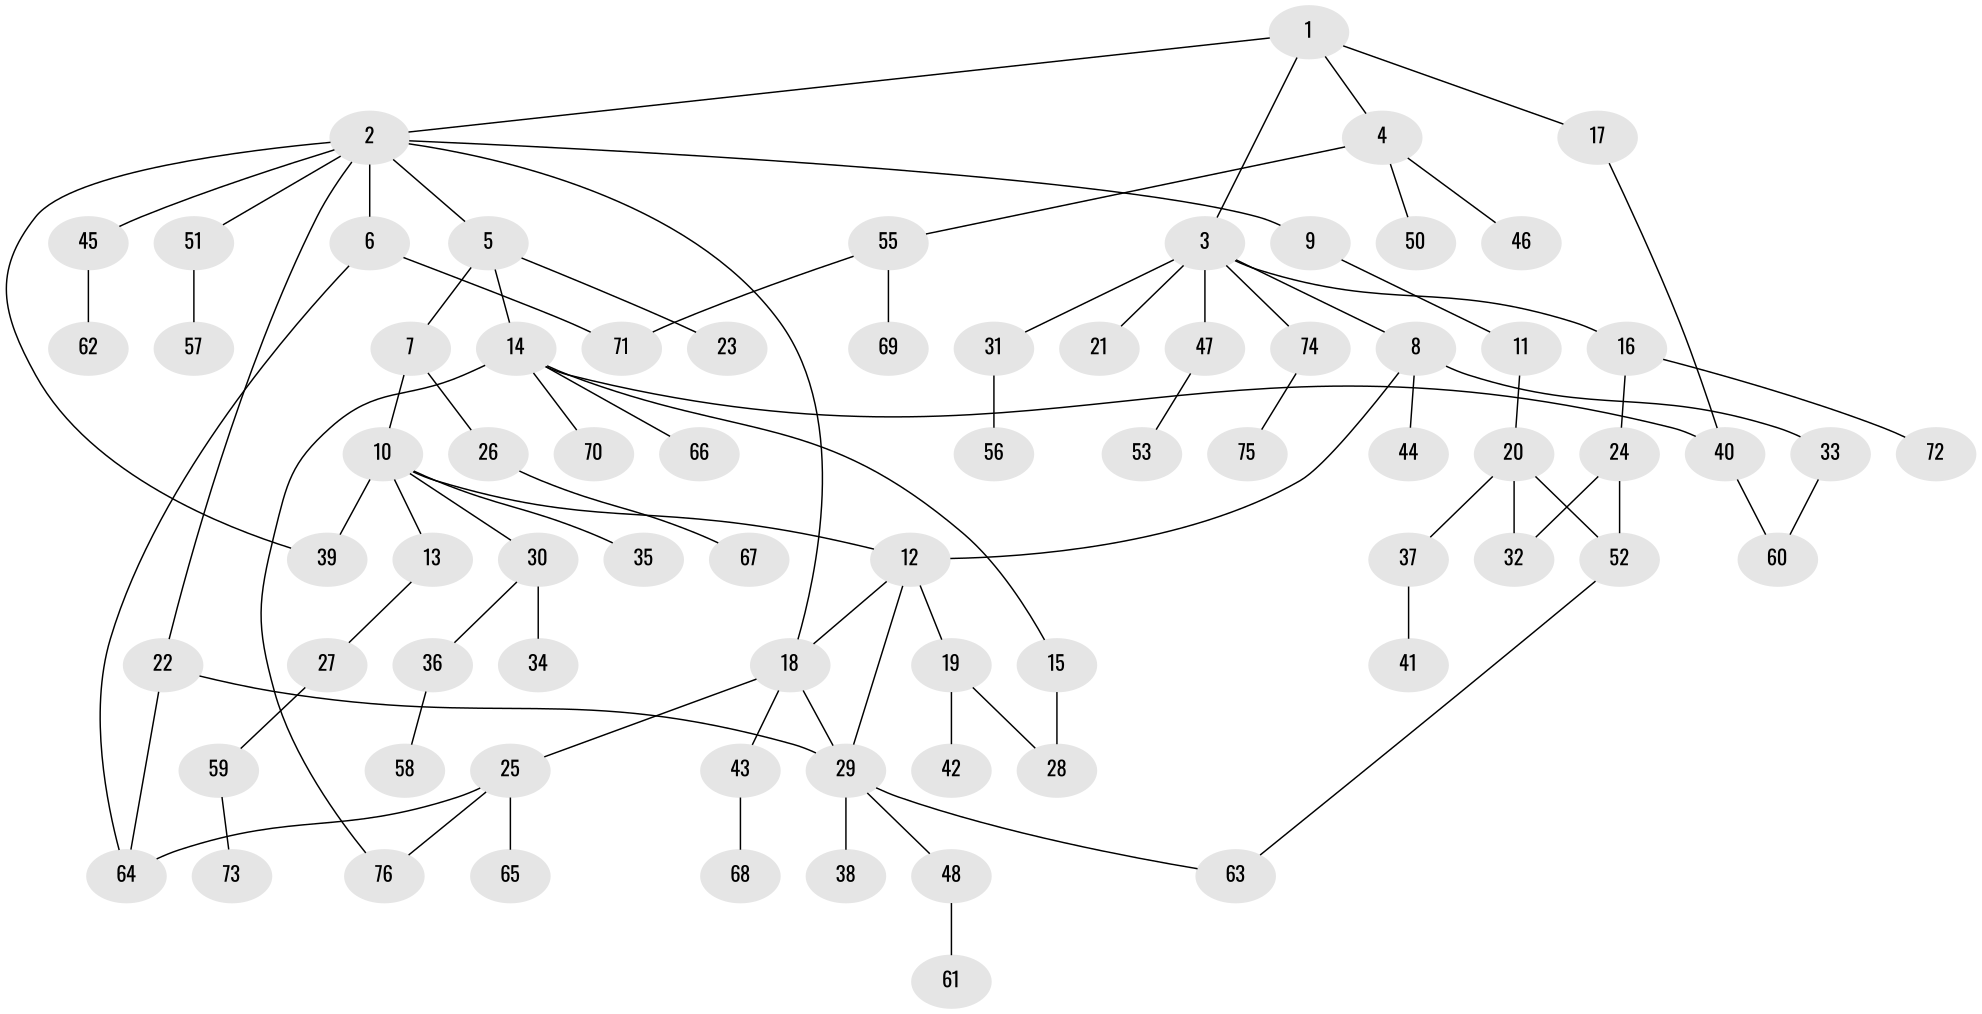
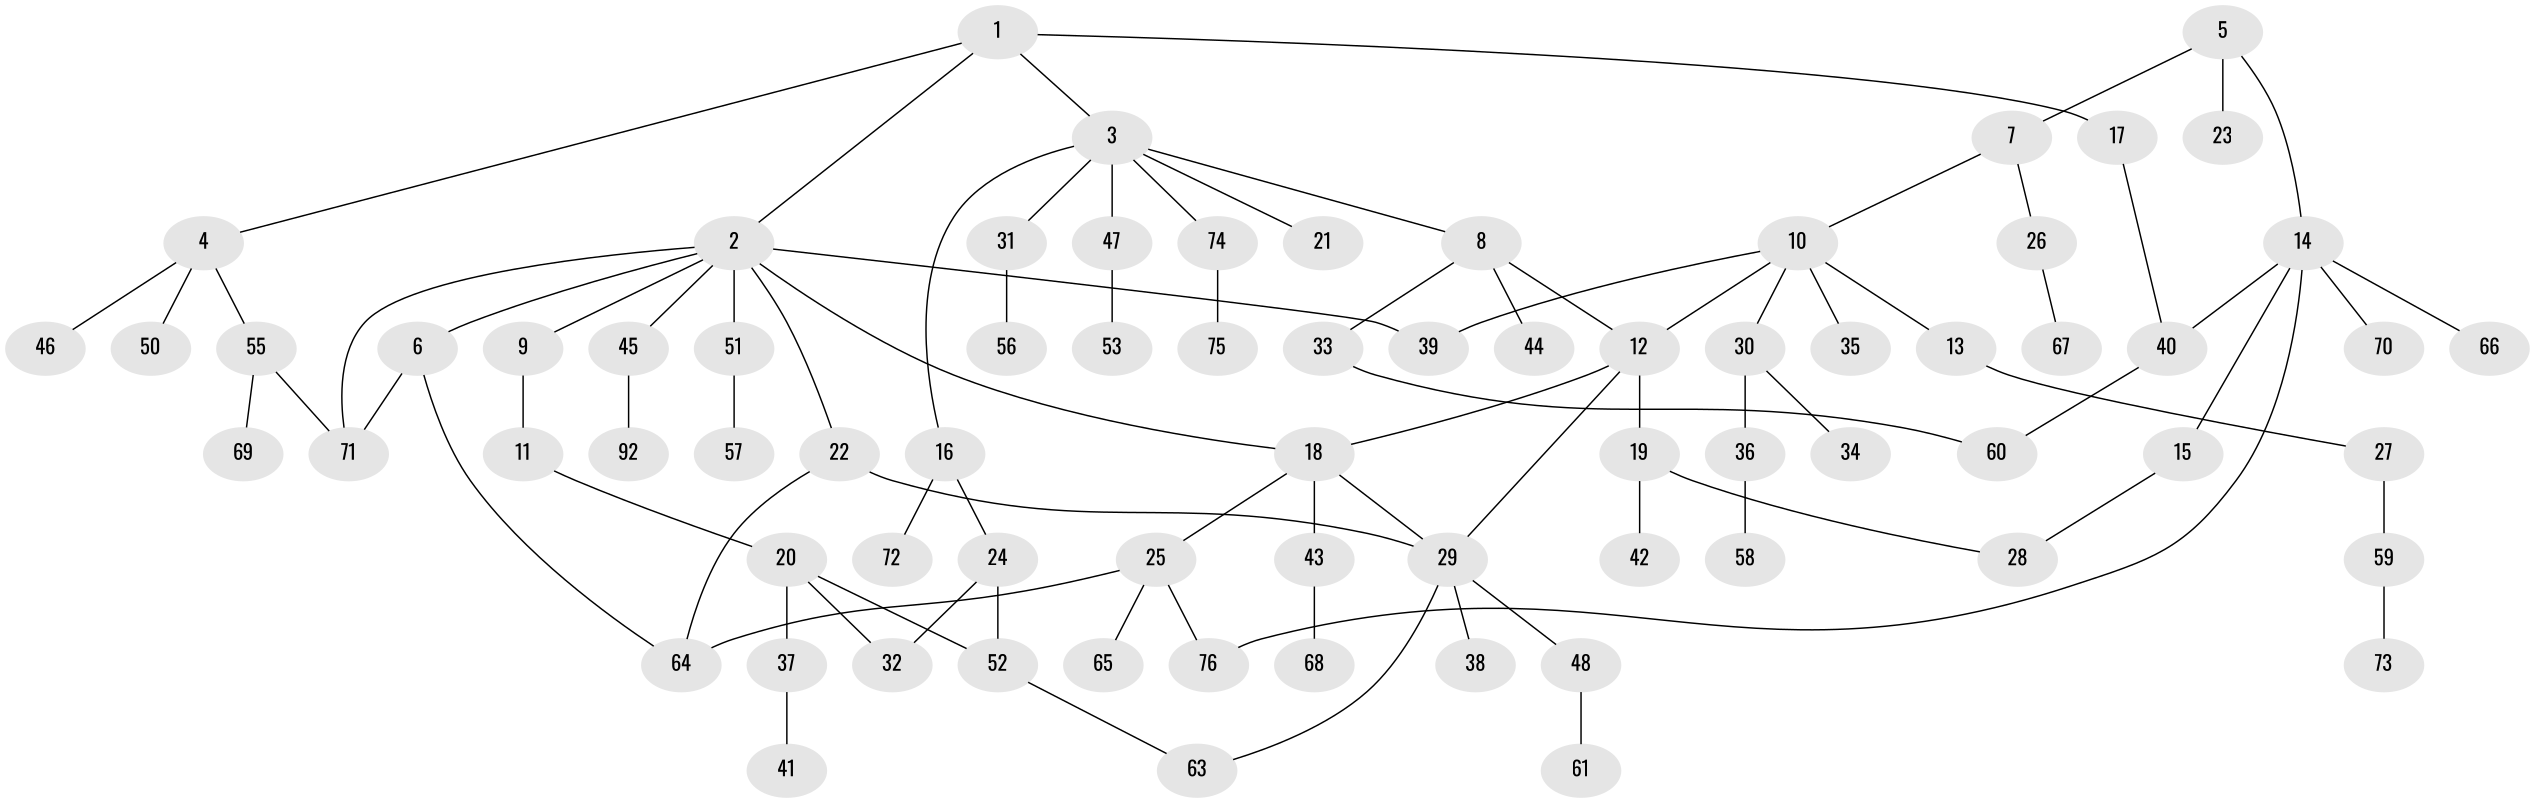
edge "2" -- "5": now "2" -- "71"
node "62": label "62" -> "92"
